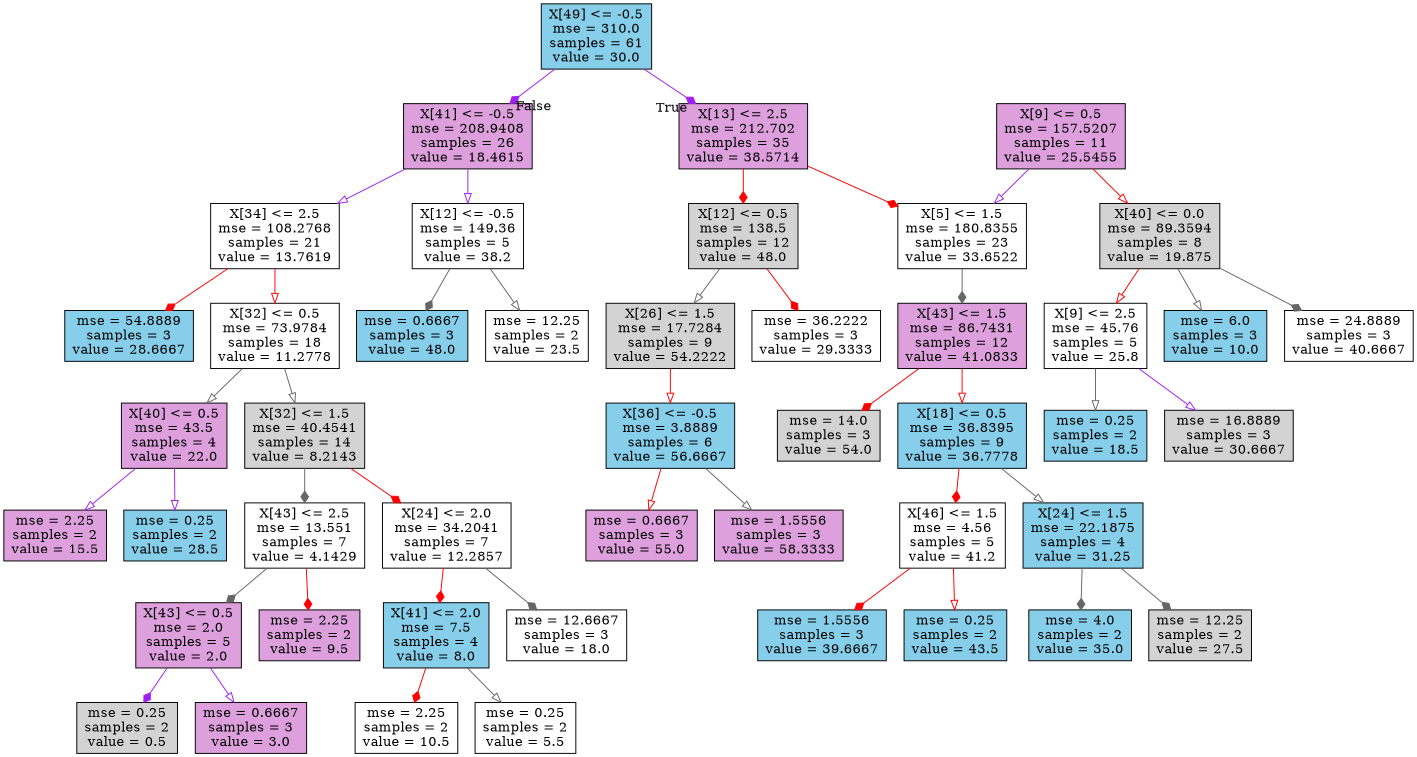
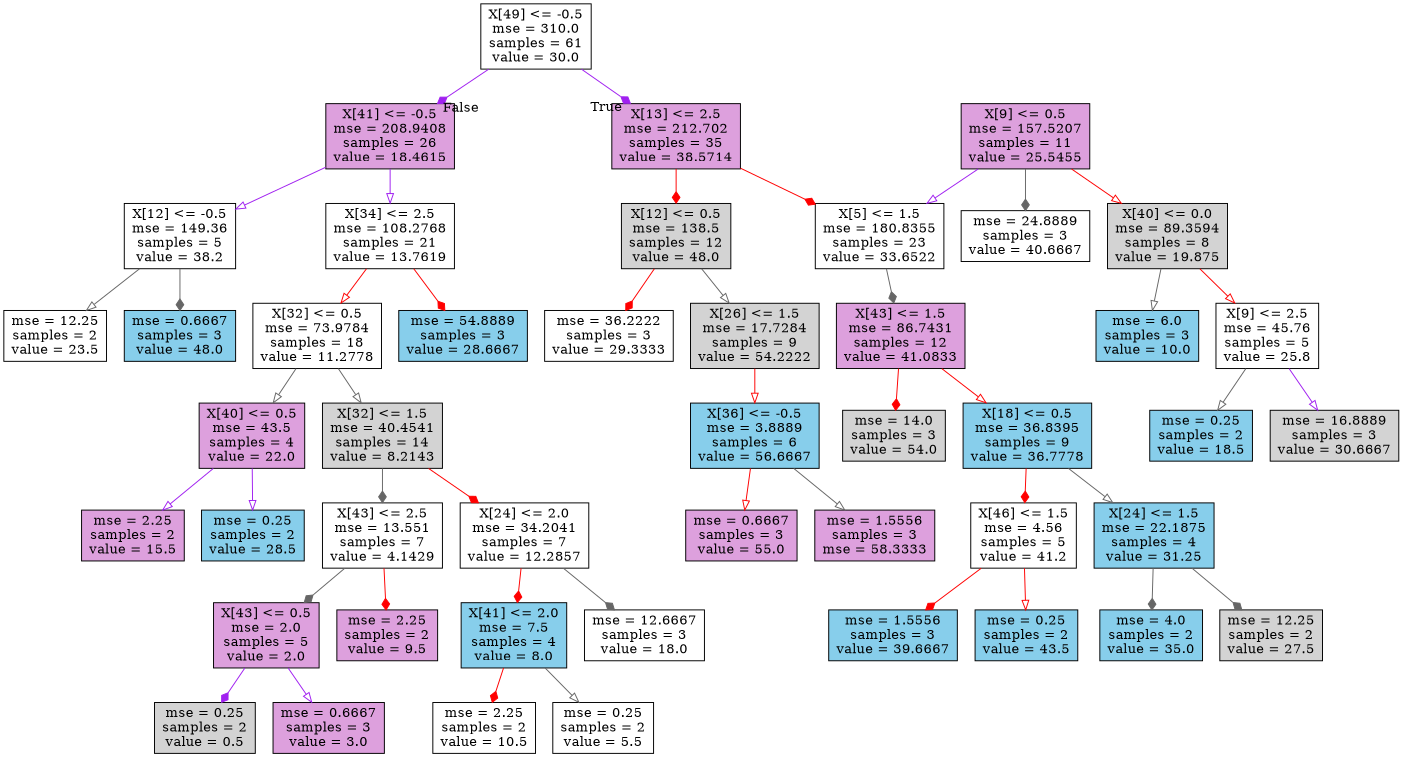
node "X[49] <= -0.5 mse = 310.0 samples = 61 value = 30.0": fillcolor skyblue -> white
edge "X[40] <= 0.0 mse = 89.3594 samples = 8 value = 19.875" -> "mse = 24.8889 samples = 3 value = 40.6667": now "X[9] <= 0.5 mse = 157.5207 samples = 11 value = 25.5455" -> "mse = 24.8889 samples = 3 value = 40.6667"
node "mse = 1.5556 samples = 3 value = 58.3333": label "mse = 1.5556 samples = 3 value = 58.3333" -> "mse = 1.5556 samples = 3 mse = 58.3333"
